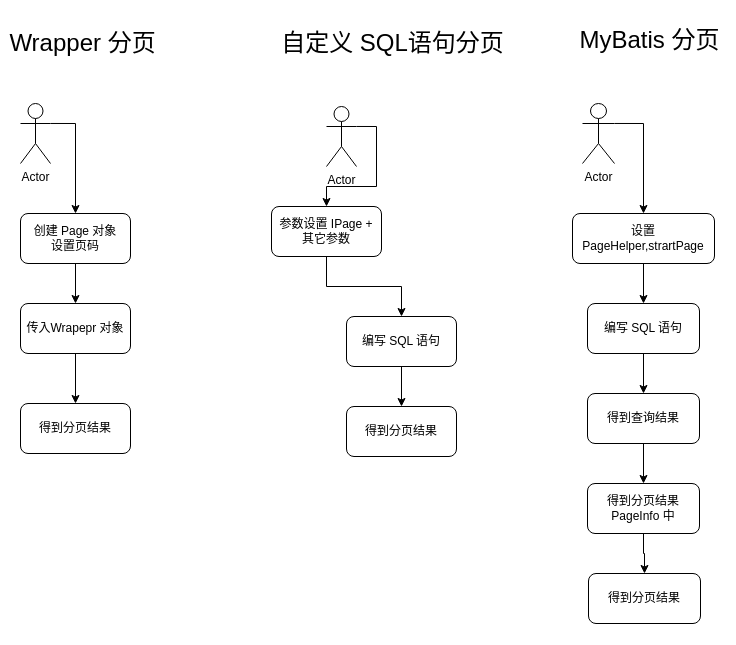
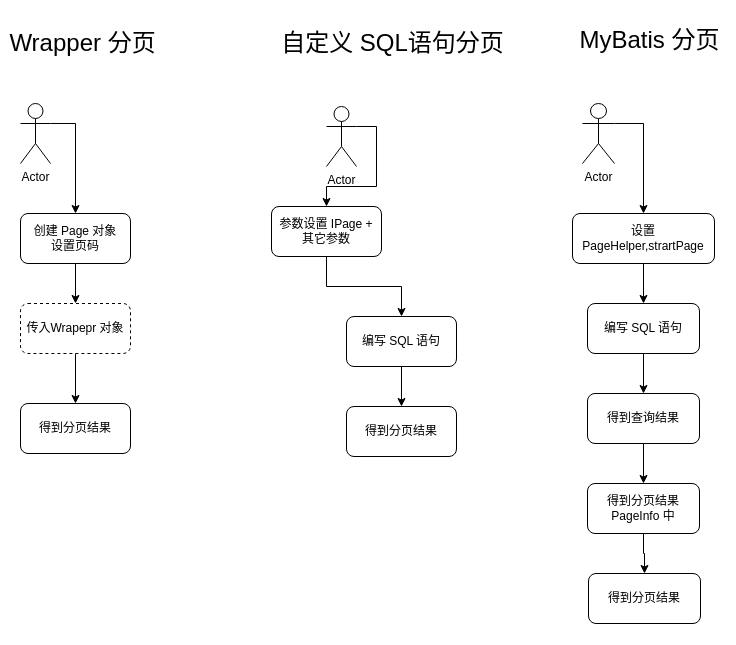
node "传入Wrapepr 对象": style solid -> dashed
